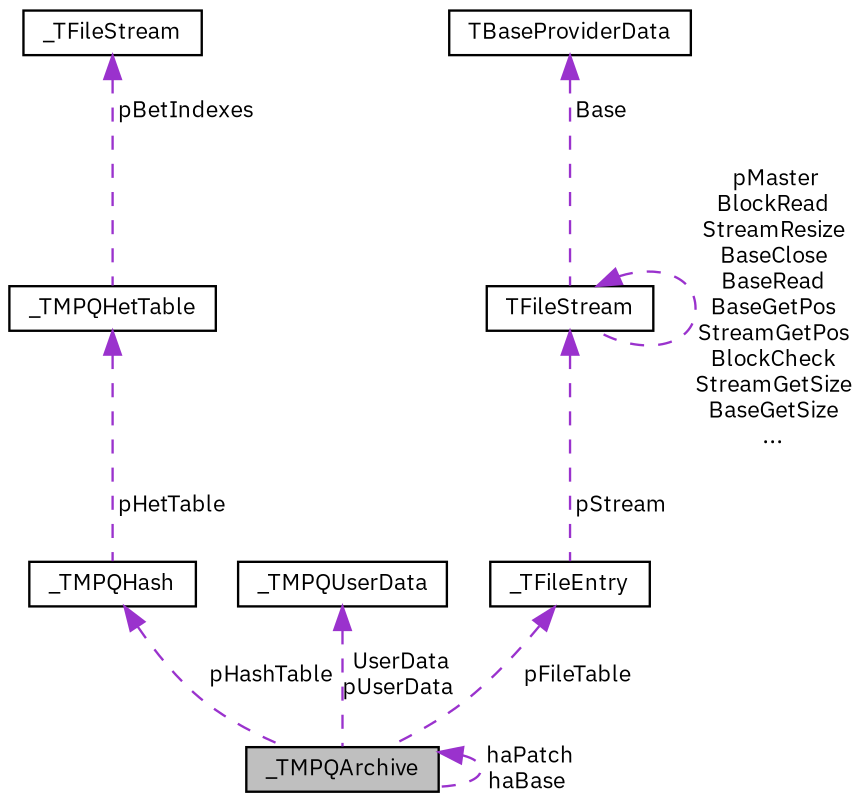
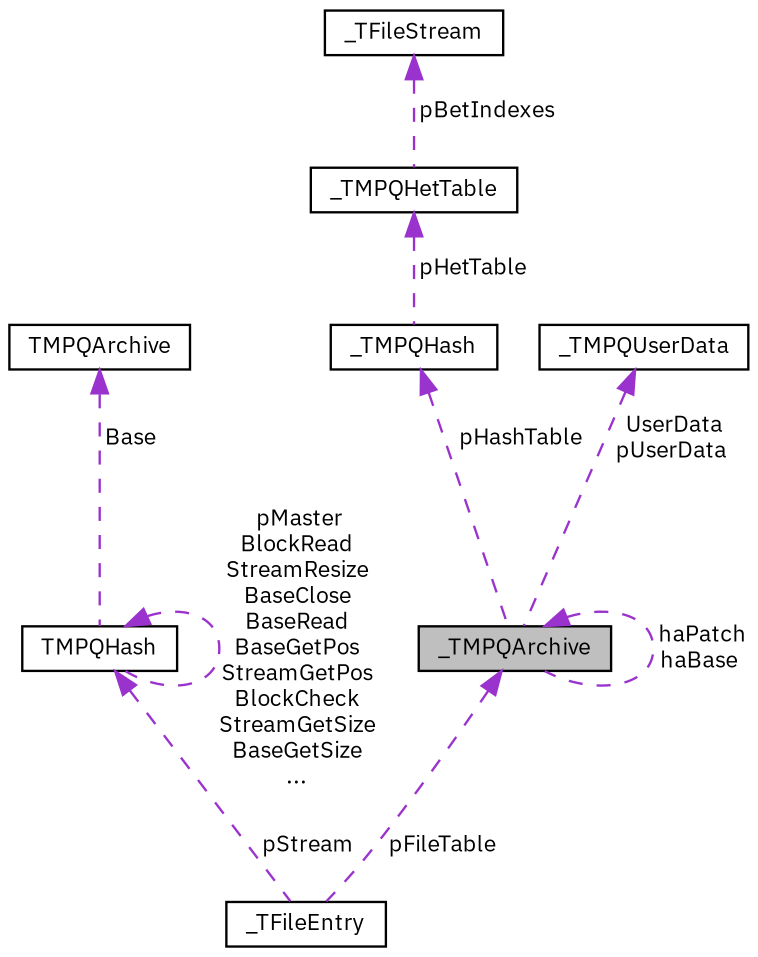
node "TBaseProviderData": label "TBaseProviderData" -> "TMPQArchive"
node "TFileStream": label "TFileStream" -> "TMPQHash"
edge "_TMPQArchive" -> "_TFileEntry": reversed
